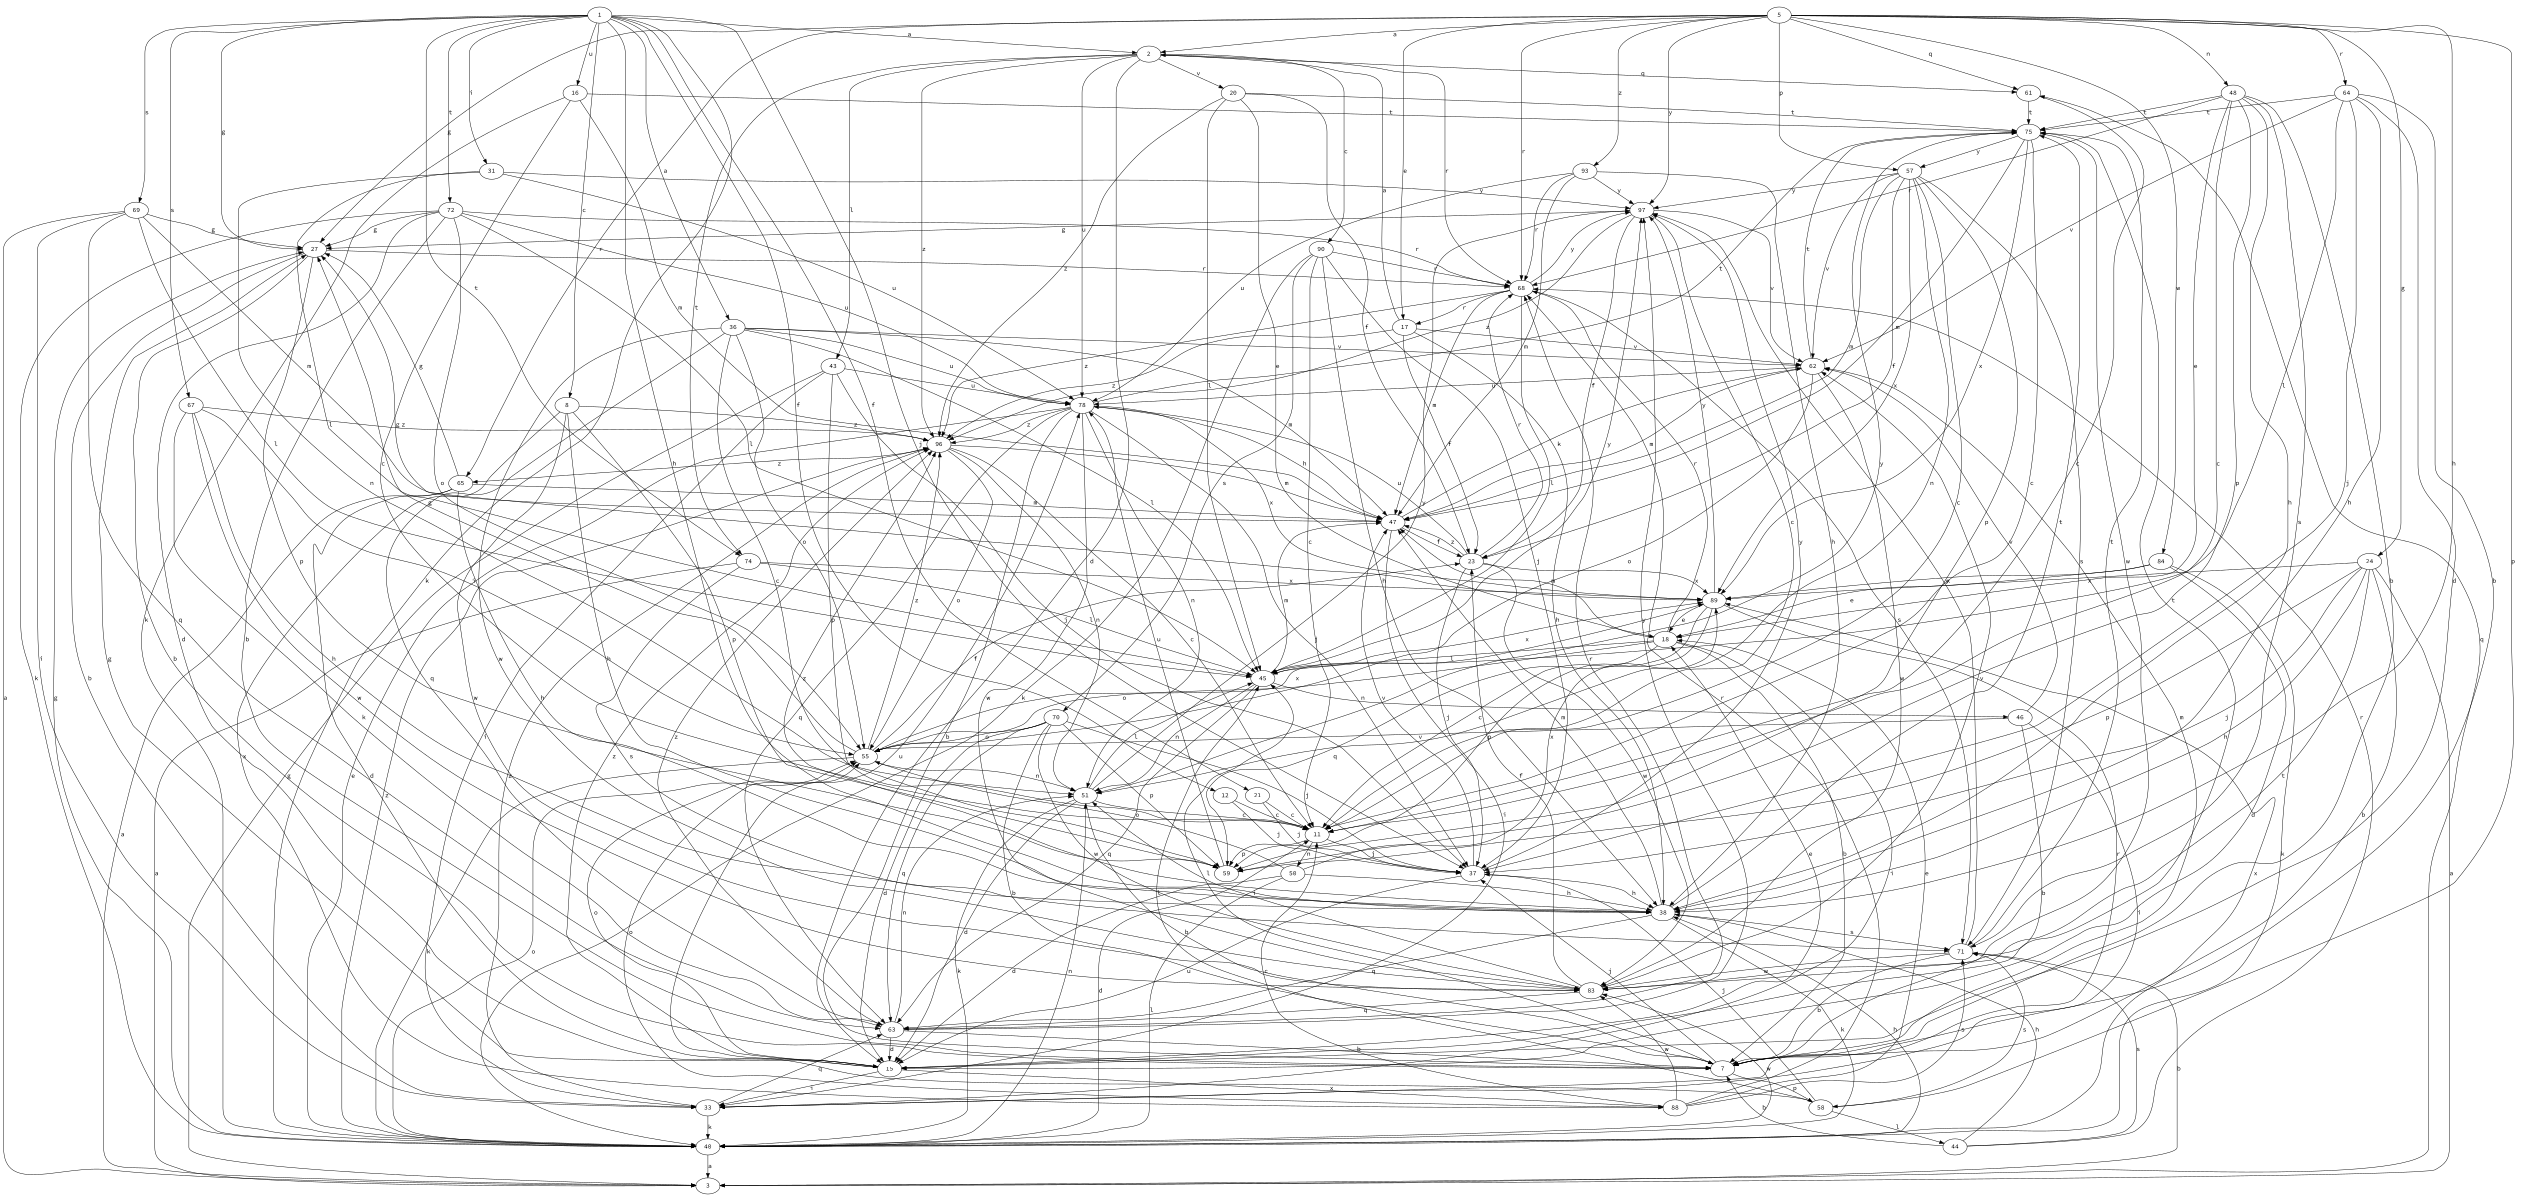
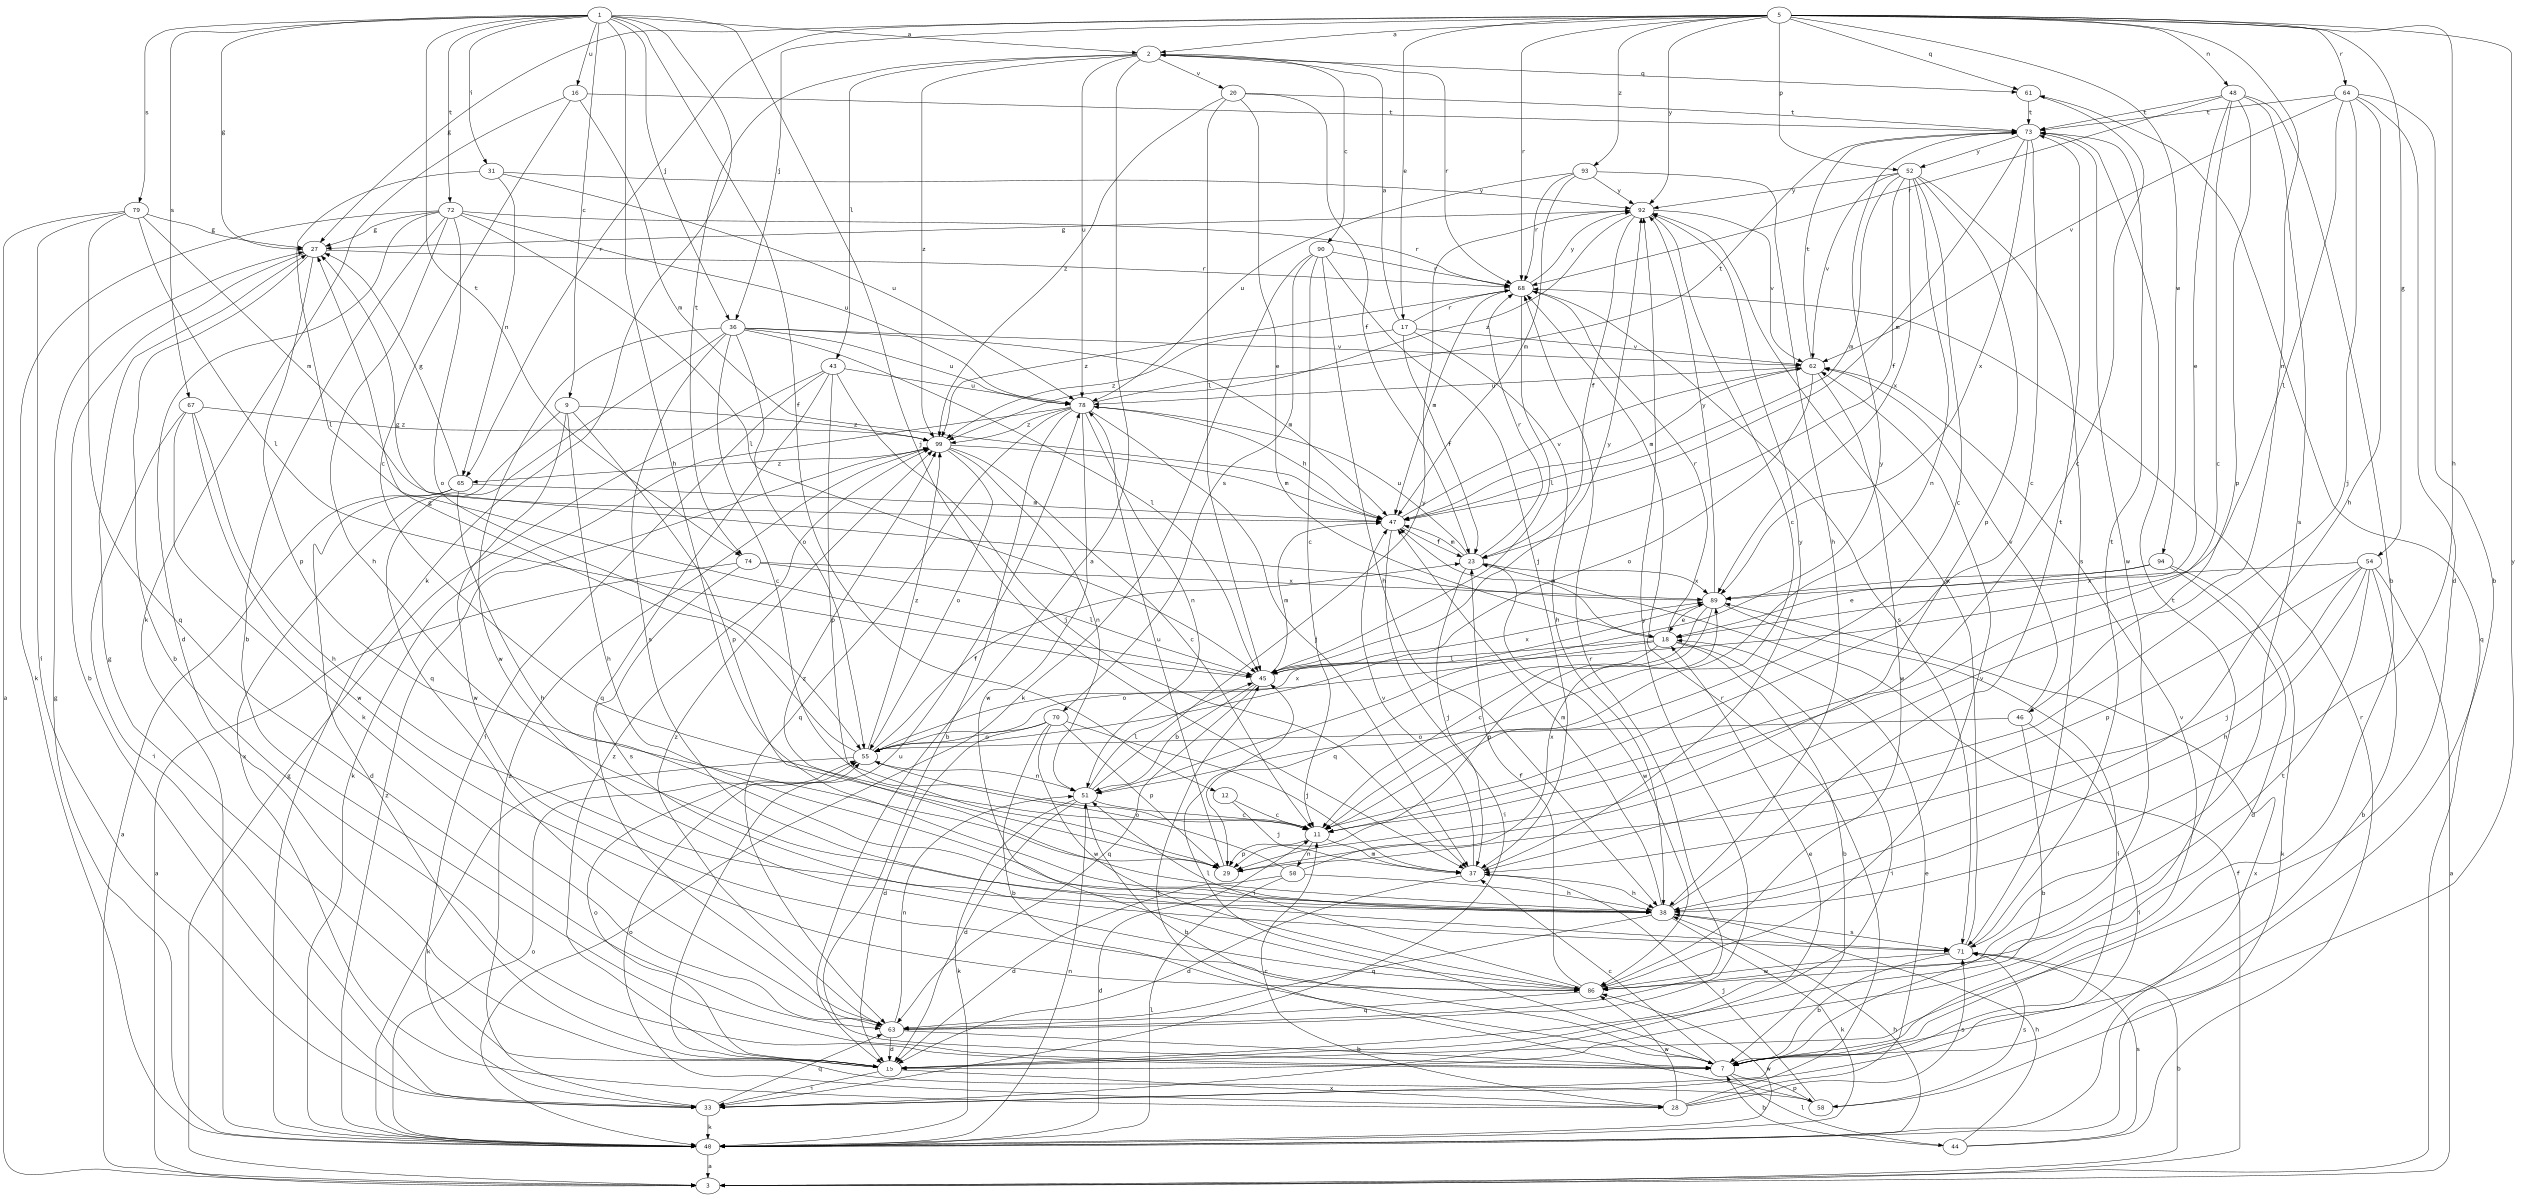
edge "5" -> "36": added, label "j"
node "75": label "75" -> "73"
edge "1" -> "36": label "a" -> "j"
node "57": label "57" -> "52"
node "69": label "69" -> "79"
node "97": label "97" -> "92"
edge "68" -> "17": reversed
node "8": label "8" -> "9"
node "96": label "96" -> "99"
edge "47" -> "62": label "k" -> "v"
edge "31" -> "51": now "31" -> "65"
edge "23" -> "47": label "z" -> "m"
edge "2" -> "15": label "d" -> "a"
node "84": label "84" -> "94"
node "24": label "24" -> "54"
edge "5" -> "58": label "p" -> "y"
edge "78" -> "89": removed, label "x"
edge "67" -> "55": now "67" -> "33"
edge "48" -> "38": now "72" -> "38"
edge "45" -> "46": now "5" -> "46"
edge "7" -> "62": label "m" -> "v"
edge "45" -> "51": label "n" -> "b"
edge "46" -> "55": label "v" -> "o"
edge "78" -> "40": label "e" -> "k"
node "21": removed
edge "70" -> "63": now "43" -> "63"
edge "11" -> "37": label "j" -> "m"
edge "89" -> "33": label "r" -> "i"
node "59": label "59" -> "29"
edge "36" -> "71": added, label "s"
edge "37" -> "15": label "u" -> "d"
edge "7" -> "37": label "j" -> "c"
node "83": label "83" -> "86"
node "88": label "88" -> "28"
edge "58" -> "44": now "7" -> "44"
edge "3" -> "23": added, label "f"
